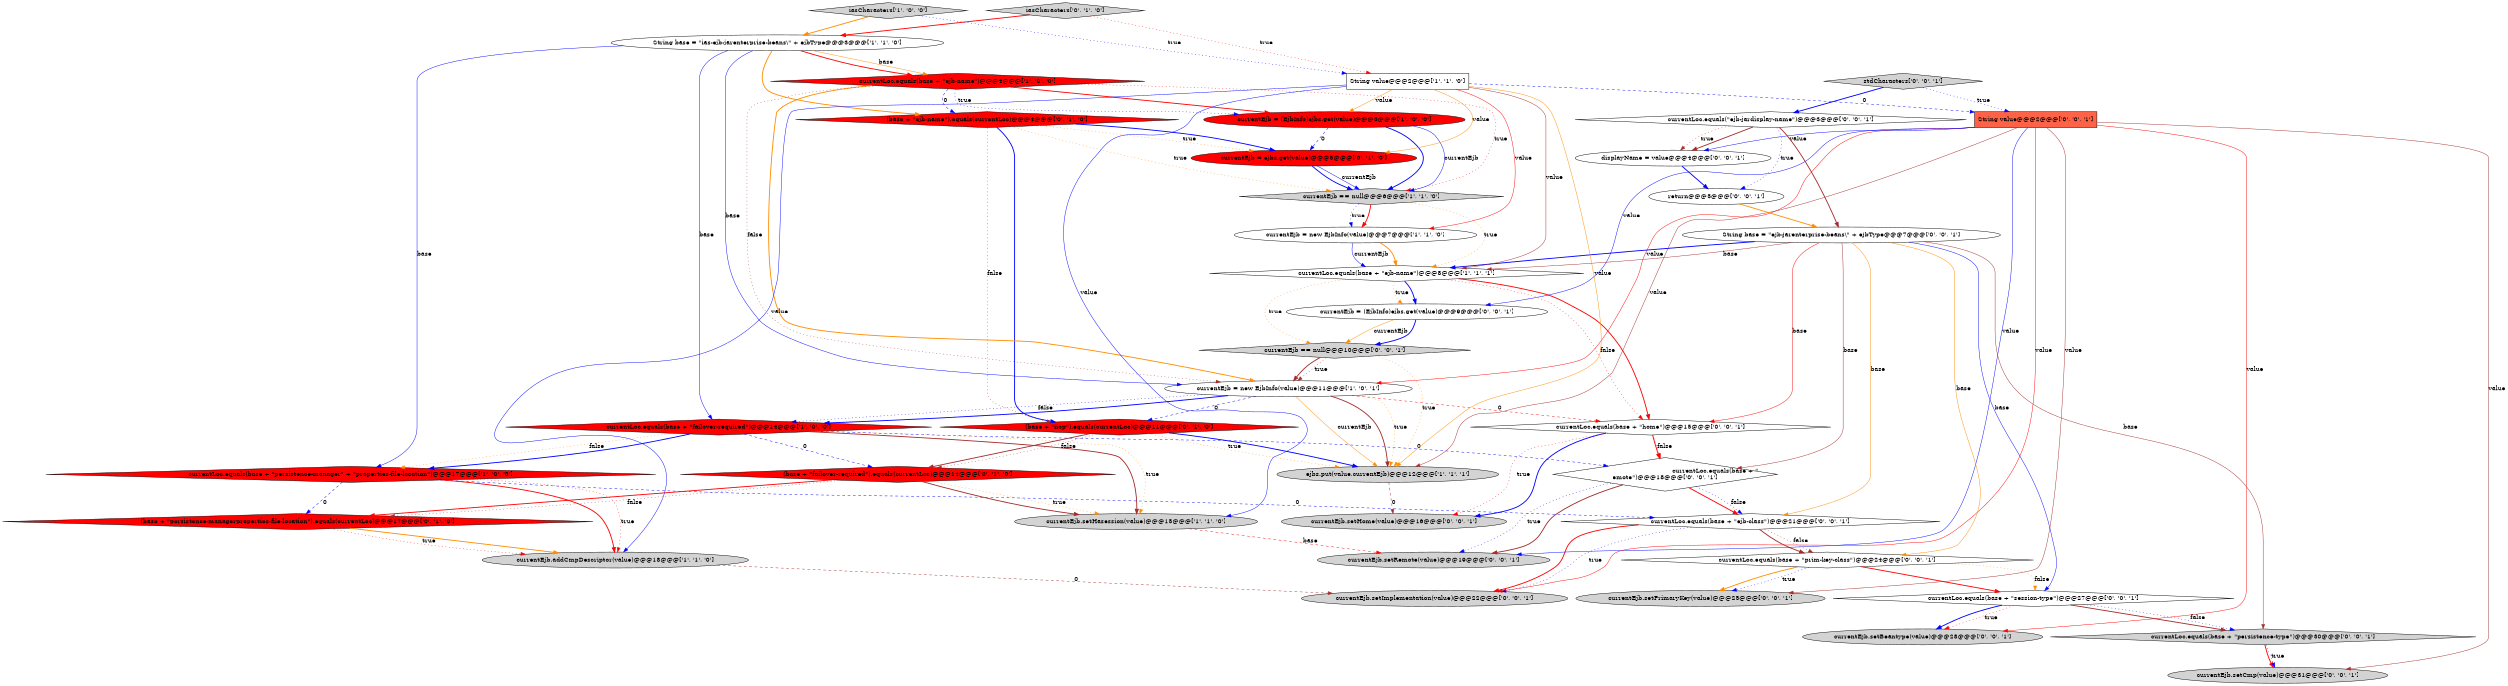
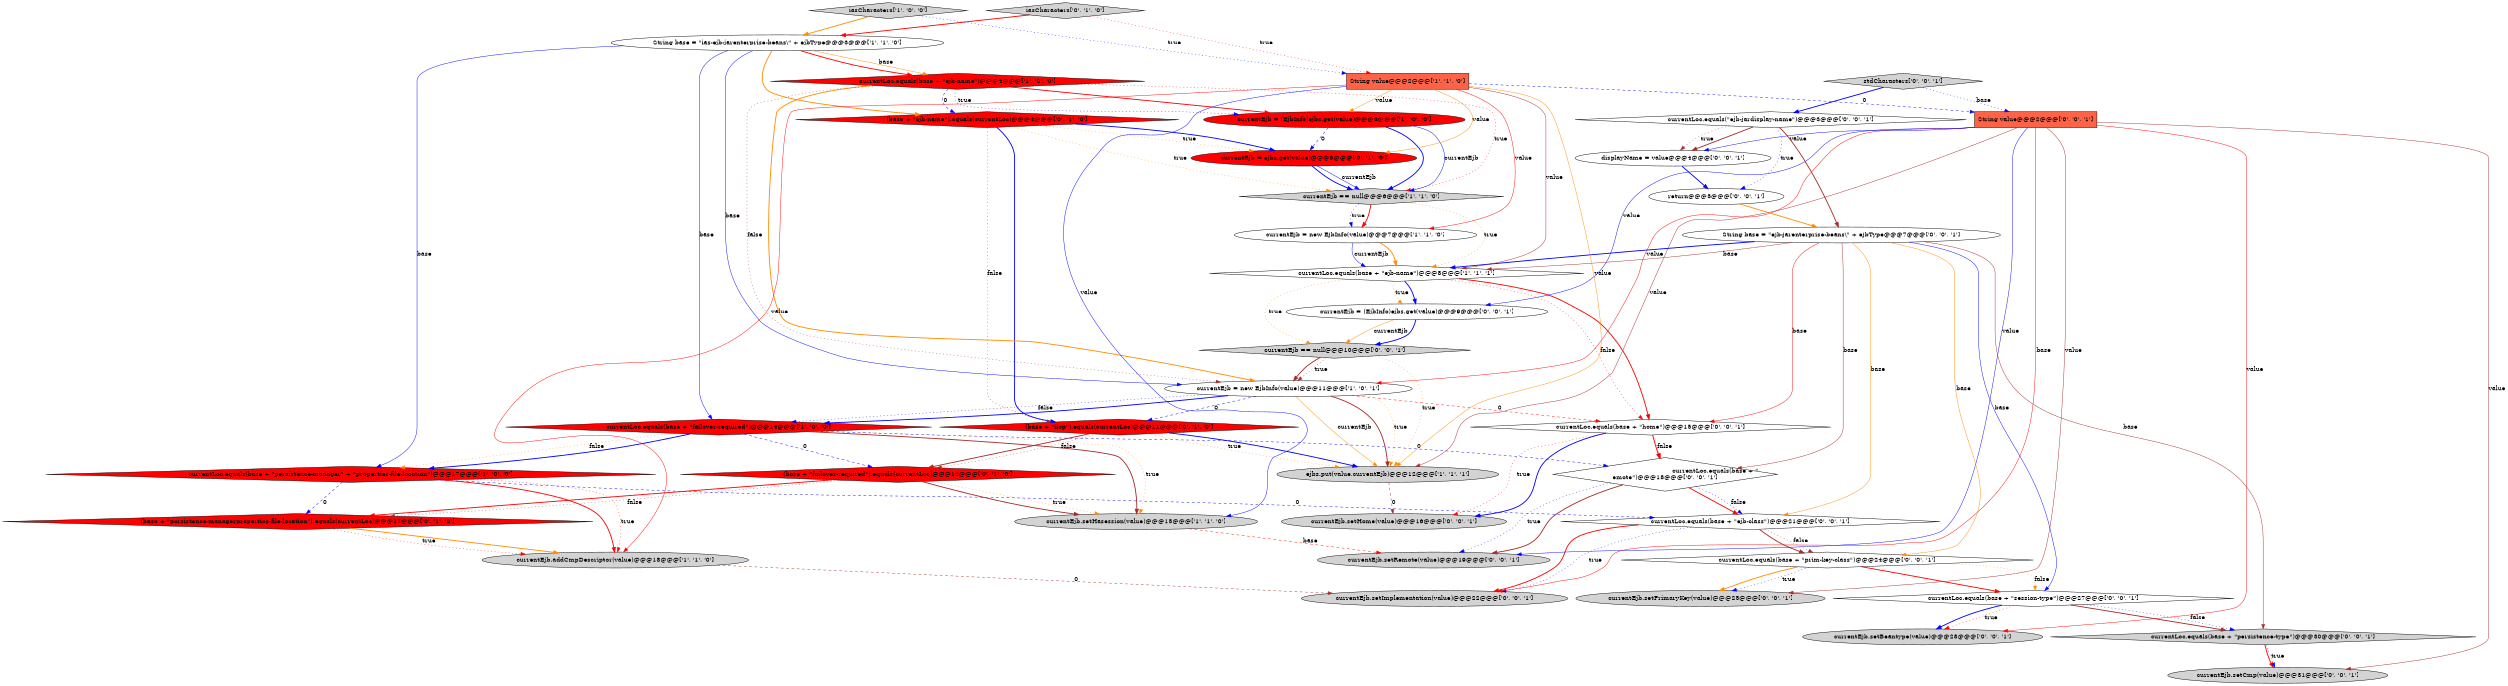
node "String value@@@2@@@['1', '1', '0']": fillcolor white -> tomato
edge "stdCharacters['0', '0', '1']" -> "String value@@@2@@@['0', '0', '1']": label "true" -> "base"
edge "String value@@@2@@@['1', '1', '0']" -> "currentEjb.addCmpDescriptor(value)@@@18@@@['1', '1', '0']": color blue -> red
edge "String value@@@2@@@['0', '0', '1']" -> "currentEjb.setImplementation(value)@@@22@@@['0', '0', '1']": label "value" -> "base"
